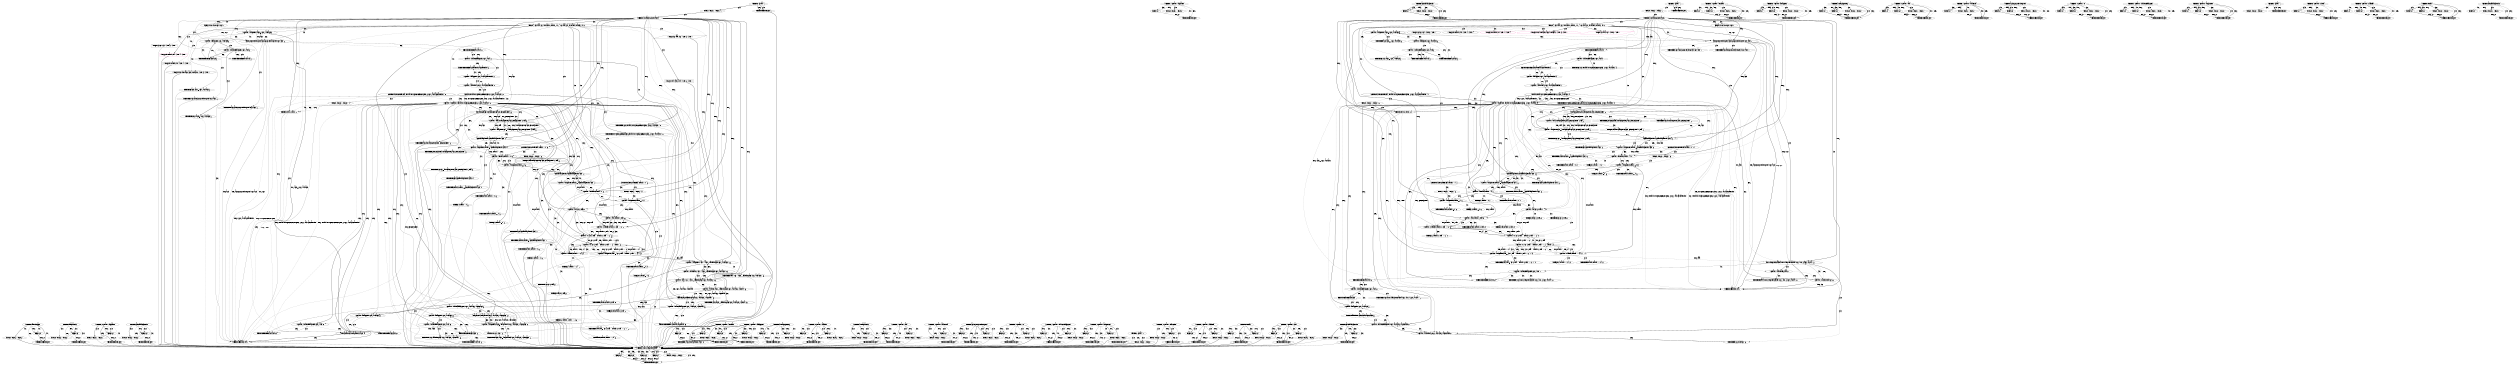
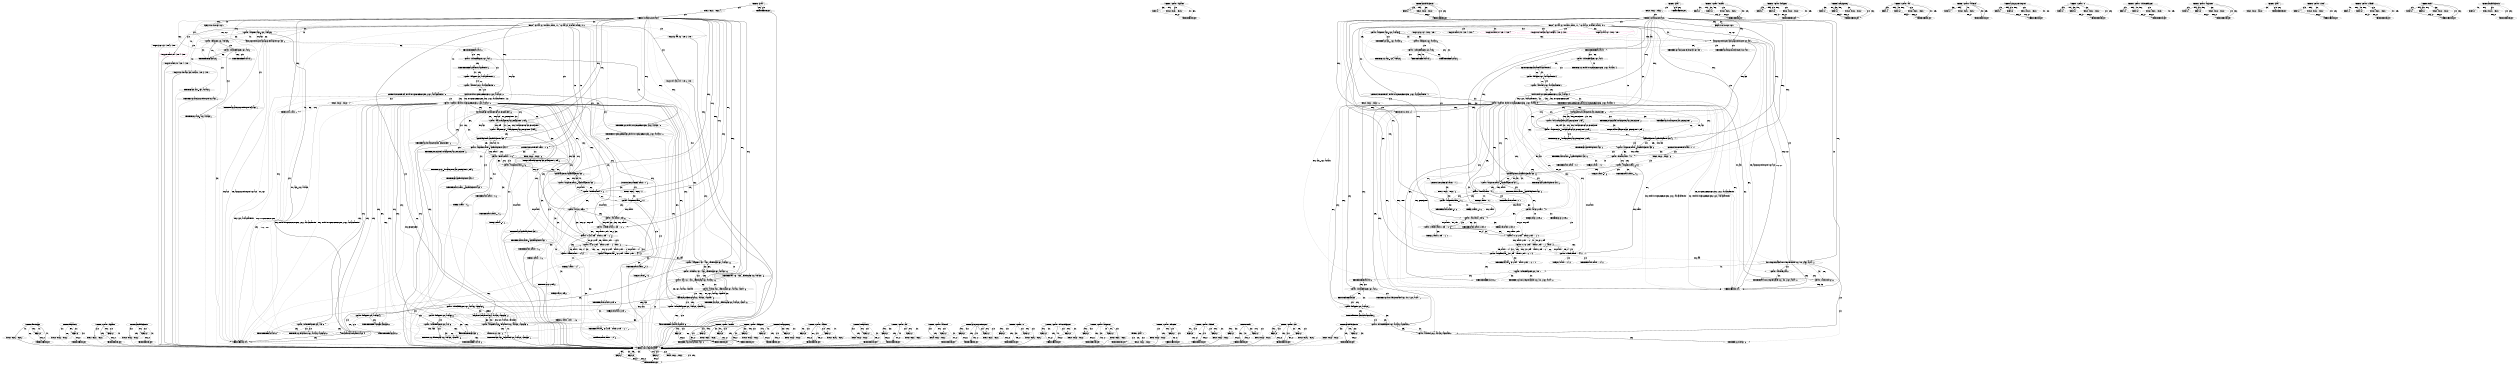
edge "(<operator>.indirectFieldAccess,vcpu->kvm)" -> "(FIELD_IDENTIFIER,kvm,kvm)": removed, label "AST:"
edge "(<operator>.indirectFieldAccess,vcpu->arch.apic->vapic_page)" -> "(kmap_atomic,kmap_atomic(vcpu->arch.apic->vapic_page))": label "CFG: " -> "CHECK: "
node "(FIELD_IDENTIFIER,vapic_page,vapic_page)": added
node "(IDENTIFIER,vcpu,kmap_atomic(vcpu->arch.apic->vapic_page))": added
node "(PARAM,p3)": removed
